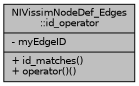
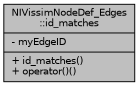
node "NIVissimNodeDef_Edges": text "::id_operator" -> "::id_matches"
